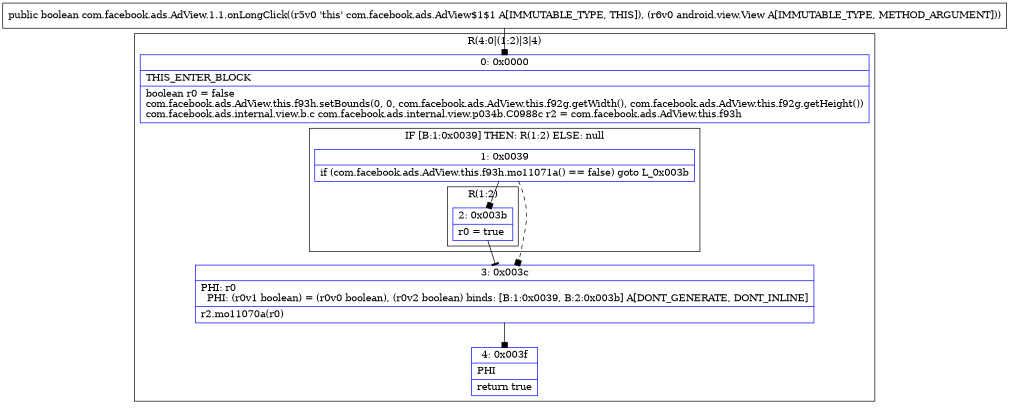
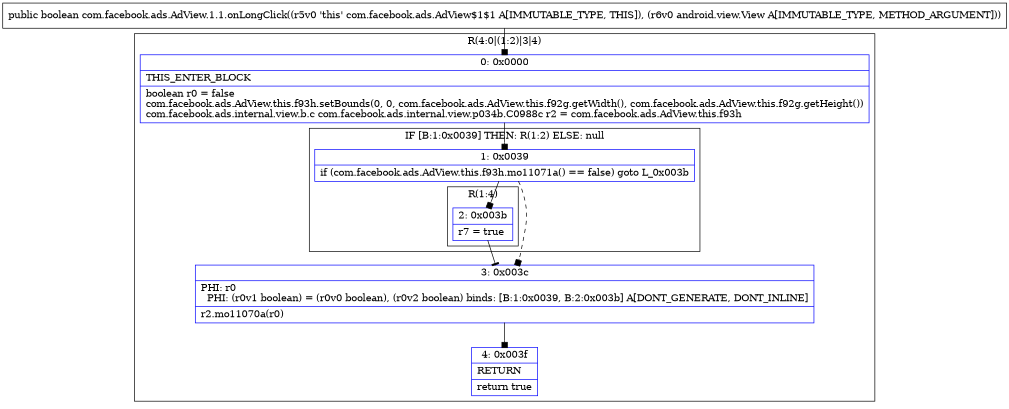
edge "0: 0x0000" -> "1: 0x0039": added
cluster "R(1:2)": label "R(1:2)" -> "R(1:4)"
node "2: 0x003b": text "r0 = true" -> "r7 = true"
node "4: 0x003f": text "PHI" -> "RETURN"
